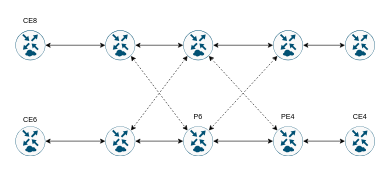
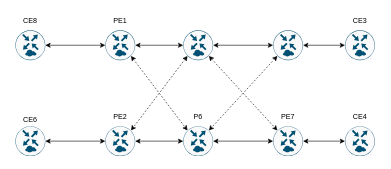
node "PE1": added
node "CE3": added
node "PE2": added
node "PE4": label "PE4" -> "PE7"
